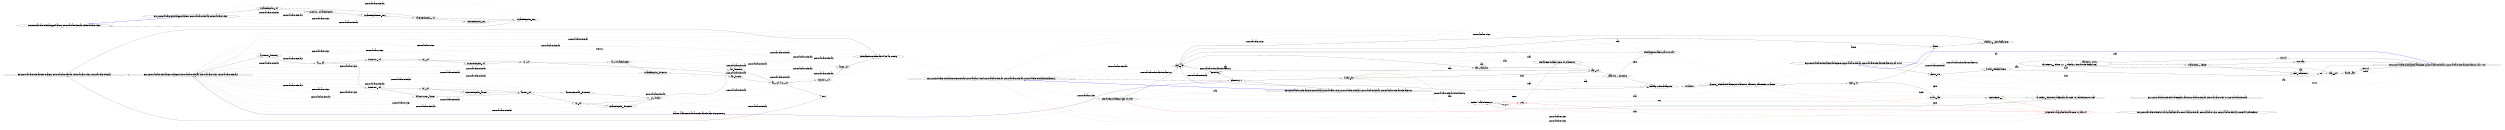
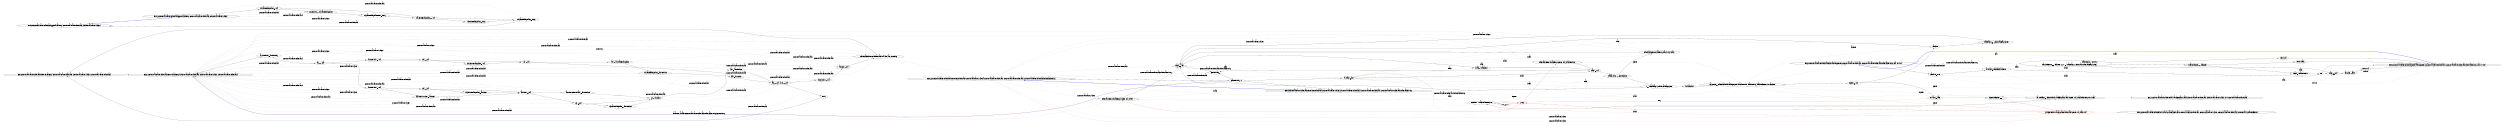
node "istack = istack.Closer": label "istack = istack.Closer" -> "istack = istack.Next"
edge "last = subj.LastPendingInline" -> "last == null || first == null": added, label "CommonMark.Parser.InlineStack"
